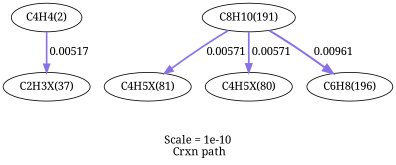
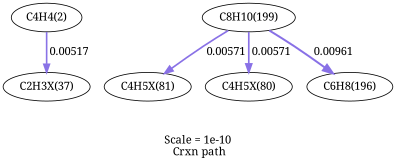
node "C8H10(191)": label "C8H10(191)" -> "C8H10(199)"
